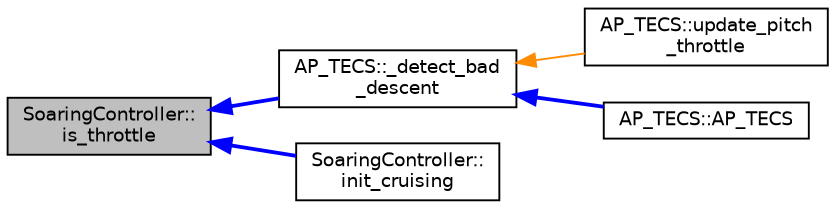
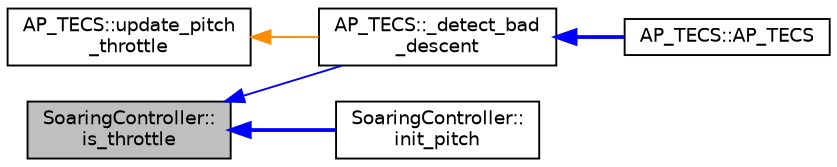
edge "AP_TECS::update_pitch _throttle" -> "AP_TECS::_detect_bad _descent": reversed
edge "AP_TECS::_detect_bad _descent" -> "SoaringController:: is_throttle": style bold -> solid
node "SoaringController:: init_cruising": label "SoaringController:: init_cruising" -> "SoaringController:: init_pitch"
